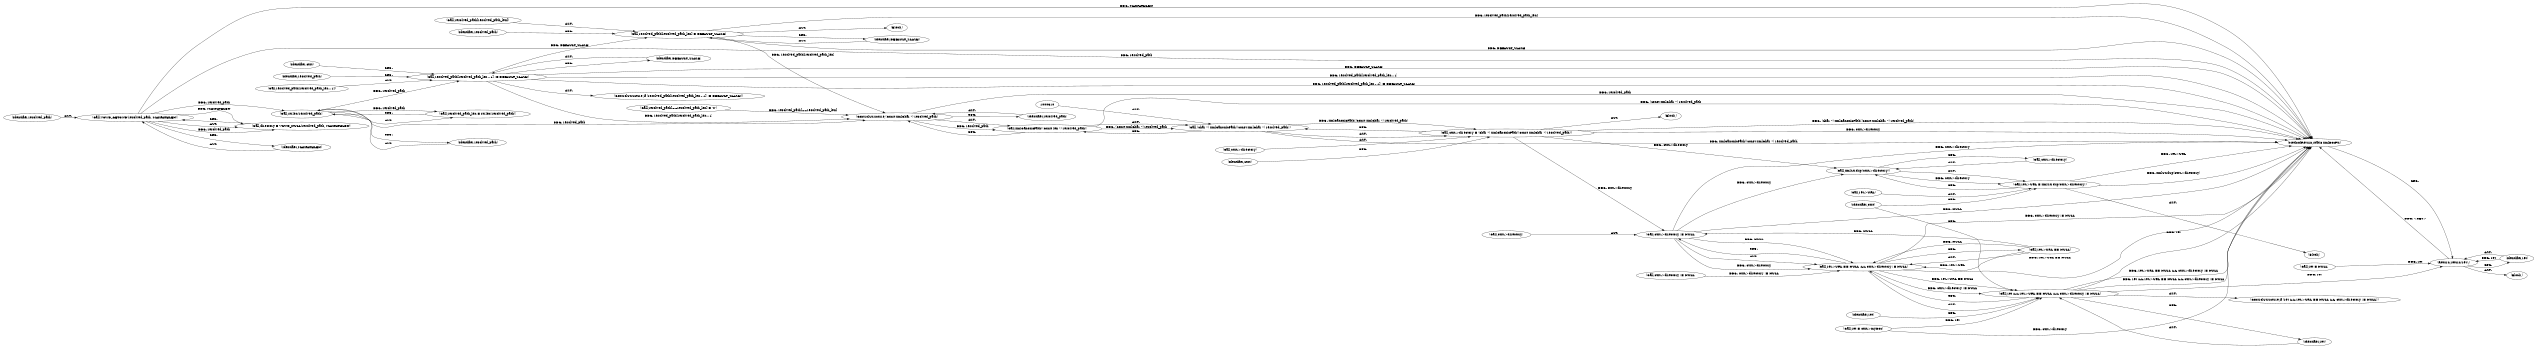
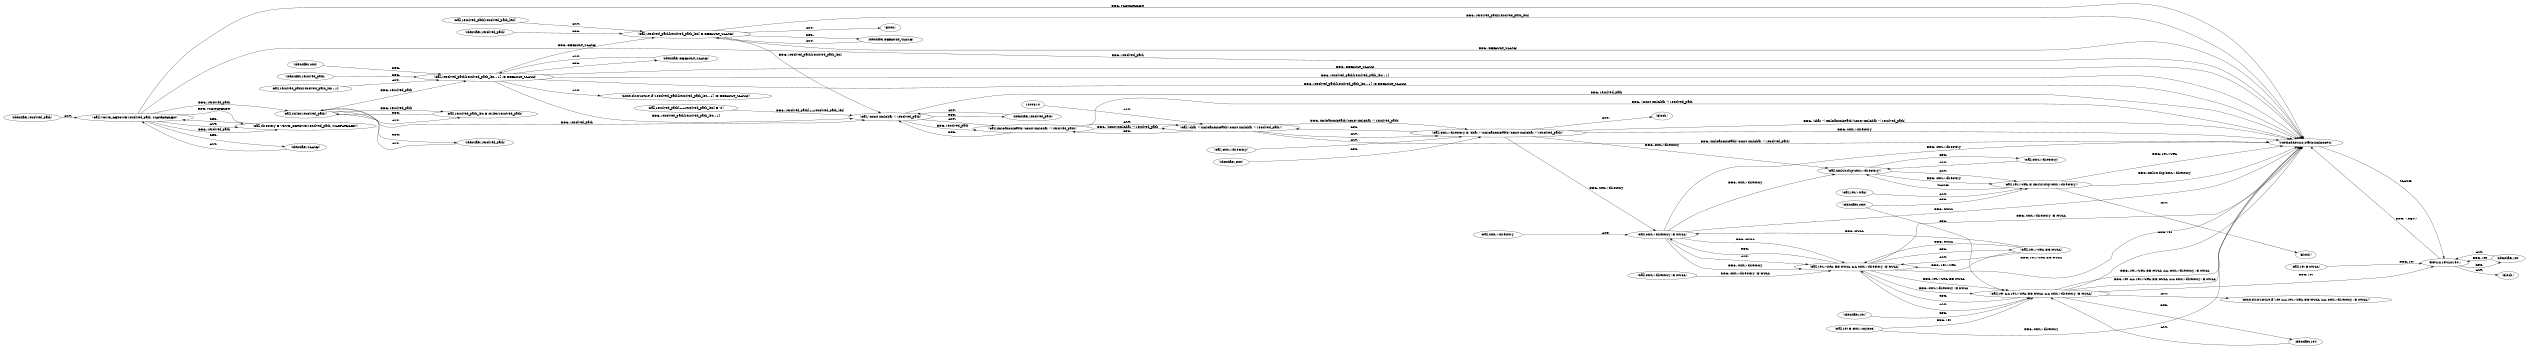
node "(ControlStructure,(const xmlChar *) resolved_path)": label "(ControlStructure,(const xmlChar *) resolved_path)" -> "(Call,(const xmlChar *) resolved_path)"
node "(Call,directory = VCWD_NULL(resolved_path, MAXPATHLEN))": label "(Call,directory = VCWD_NULL(resolved_path, MAXPATHLEN))" -> "(Call,directory = VCWD_GETCWD(resolved_path, MAXPATHLEN))"
node "(Call,xmlCanonicPath((const len *) resolved_path))": label "(Call,xmlCanonicPath((const len *) resolved_path))" -> "(Call,xmlCanonicPath((const xmlChar *) resolved_path))"
node "(Identifier,MAXPATHLEN)": label "(Identifier,MAXPATHLEN)" -> "(Identifier,SLASH)"
edge "(MethodReturn,static xmlDocPtr)" -> "(Return,return(ret);)": label "CFG: " -> "SLASH: "
edge "(Call,ret->URL = xmlStrdup(ctxt->directory))" -> "(Call,xmlStrdup(ctxt->directory))": label "CFG: " -> "SLASH: "
